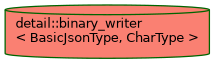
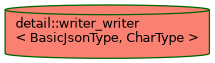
node "detail::binary_writer < BasicJsonType, CharType >": label "detail::binary_writer < BasicJsonType, CharType >" -> "detail::writer_writer < BasicJsonType, CharType >"
